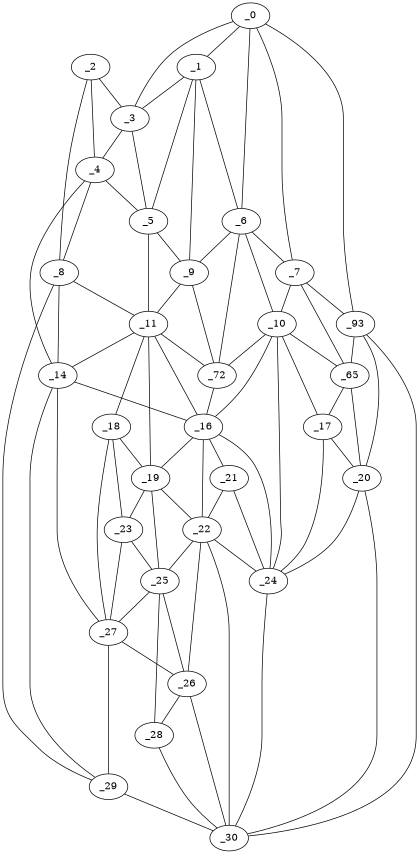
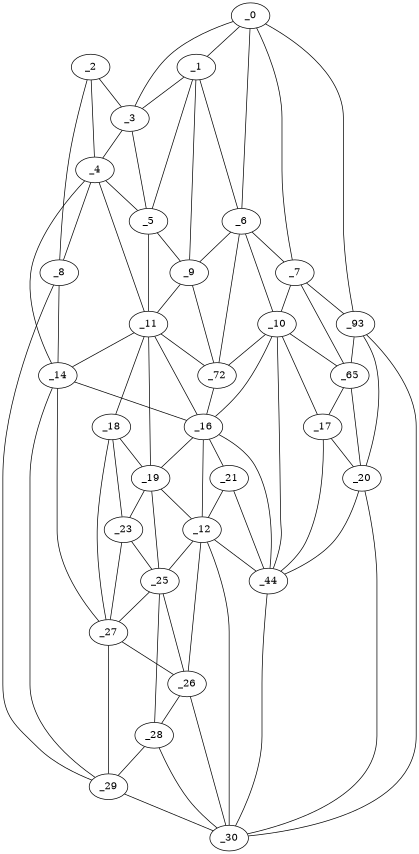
edge "_8" -- "_11": now "_4" -- "_11"
node "_22": label "_22" -> "_12"
node "_24": label "_24" -> "_44"
edge "_28" -- "_29": added
